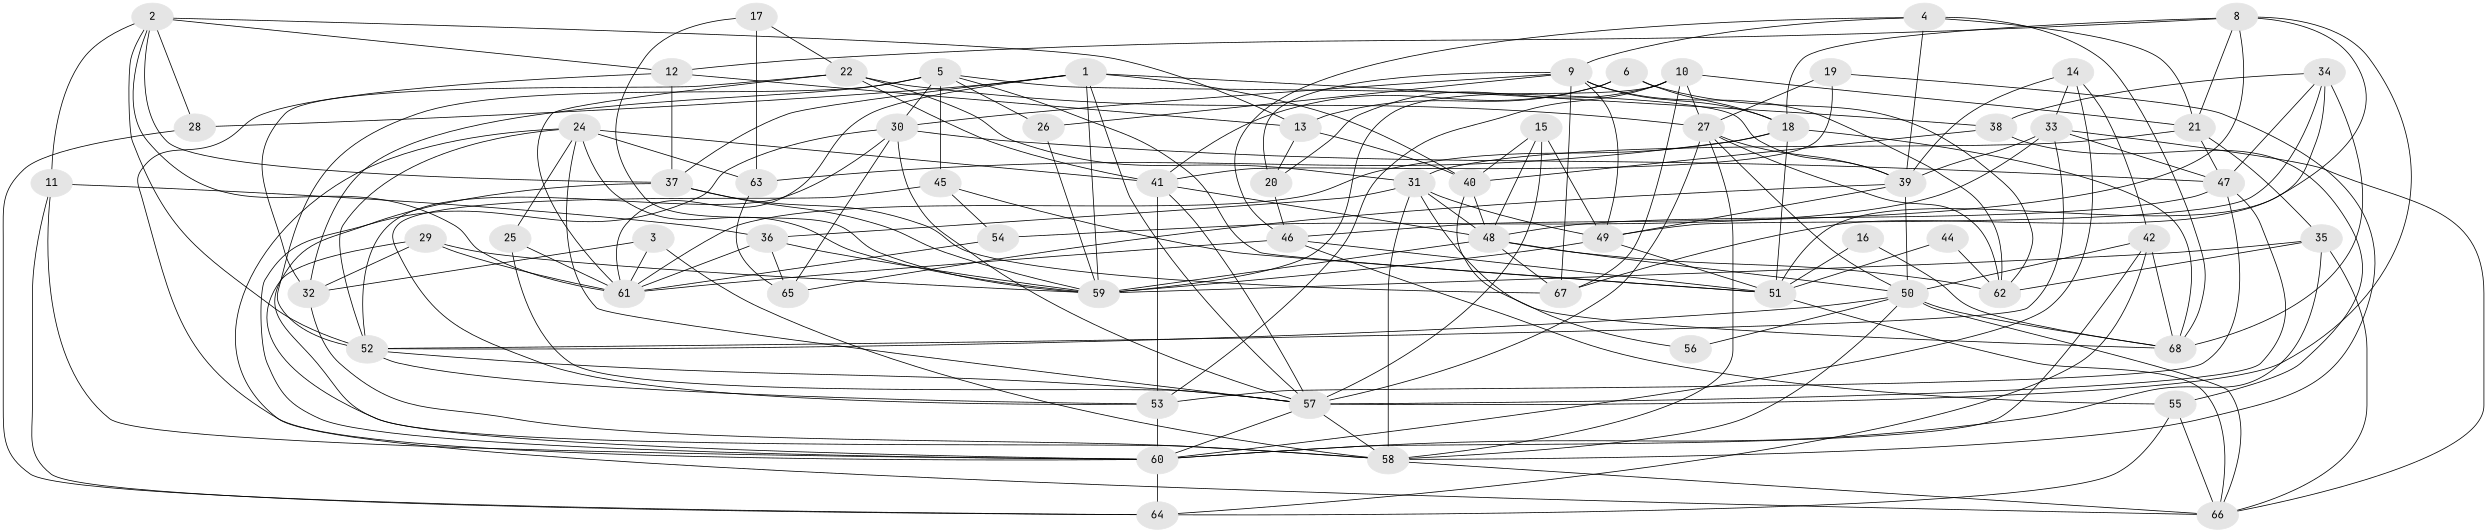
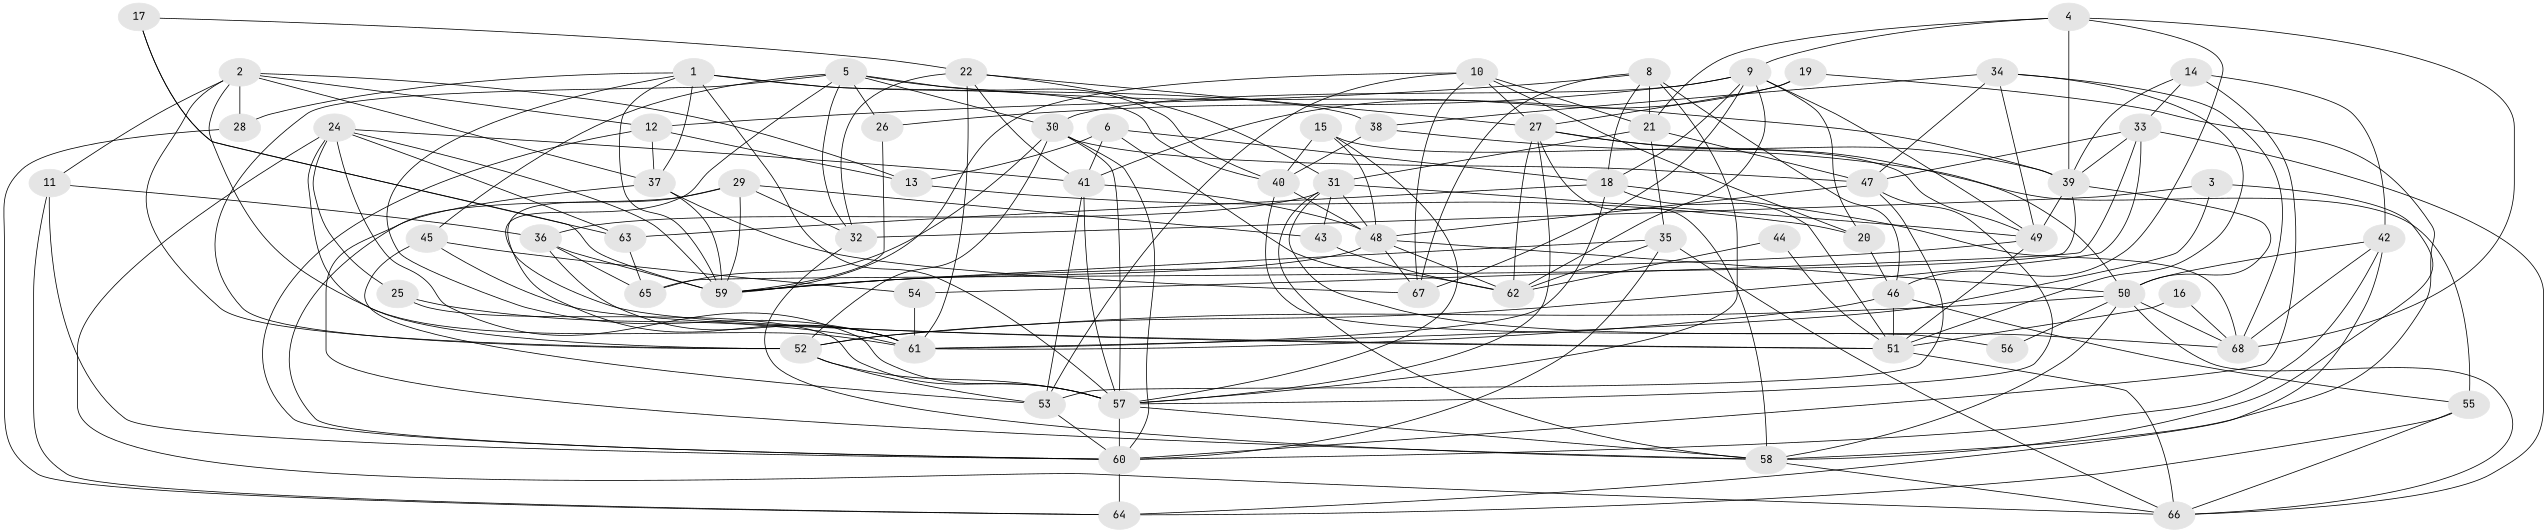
edge "13" -- "40": now "5" -- "40"
node "43": added
